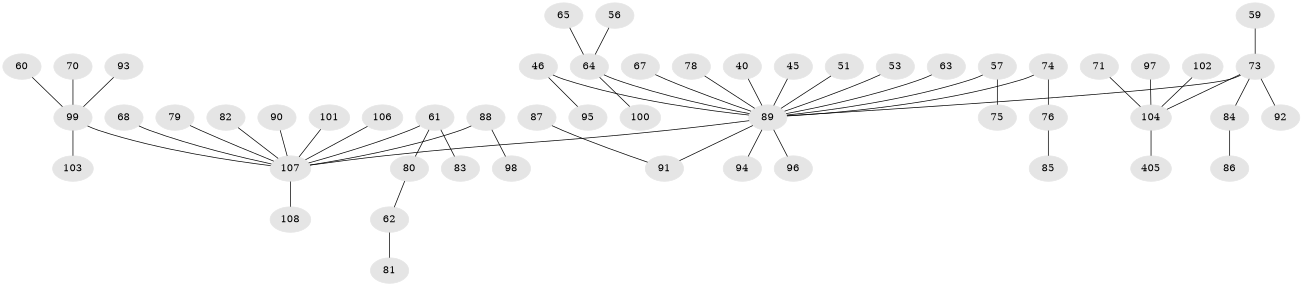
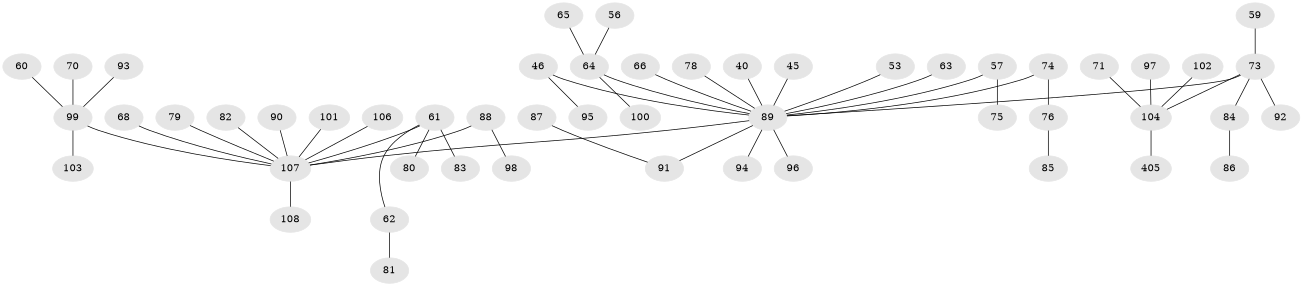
node "67": label "67" -> "66"
node "51": removed
edge "80" -- "62": now "61" -- "62"
